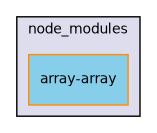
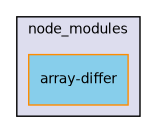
node "array-array": label "array-array" -> "array-differ"
